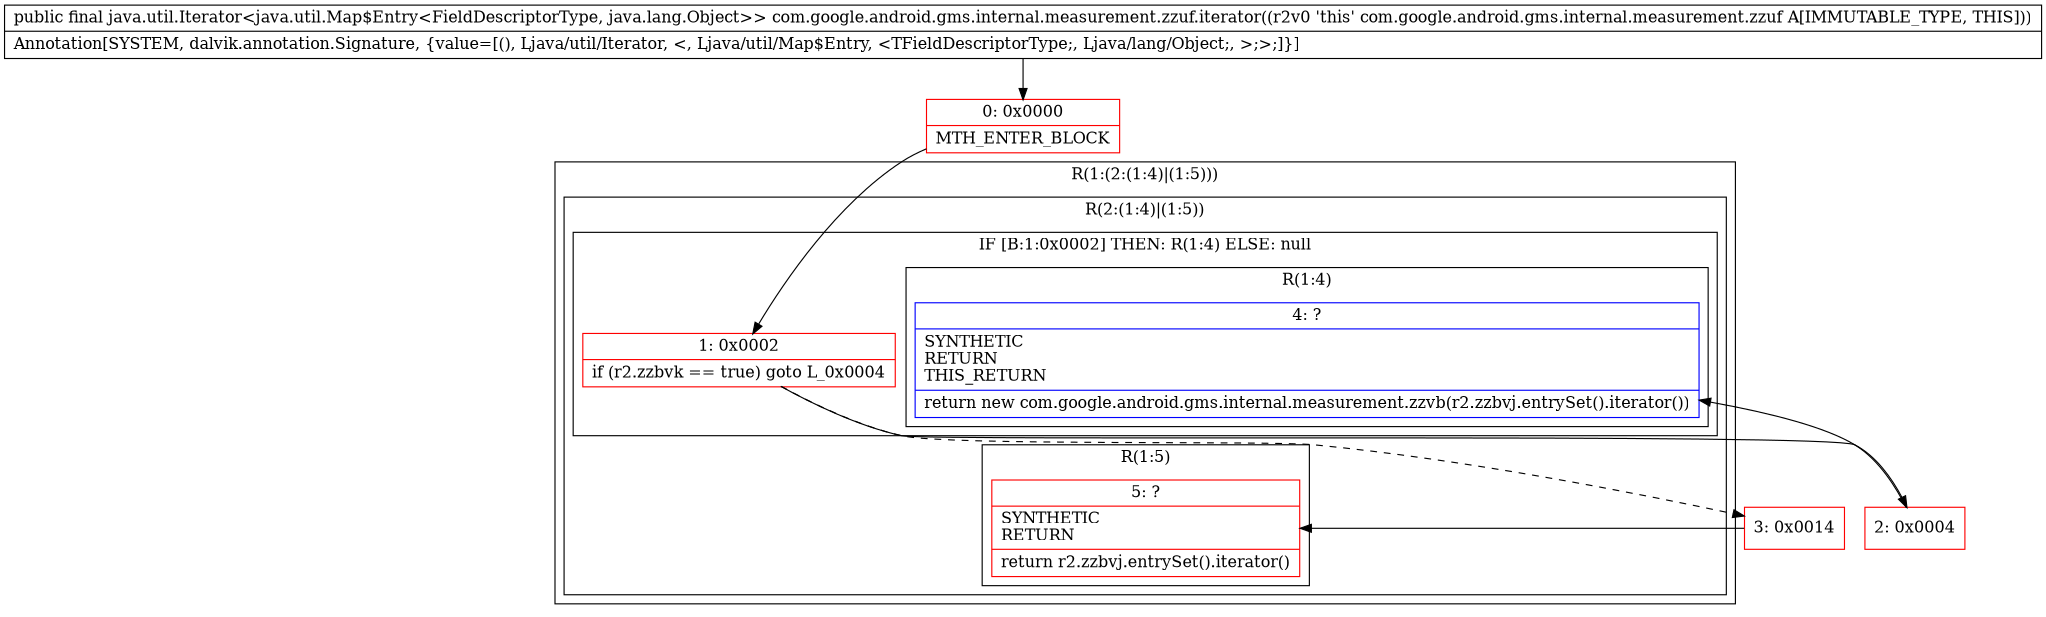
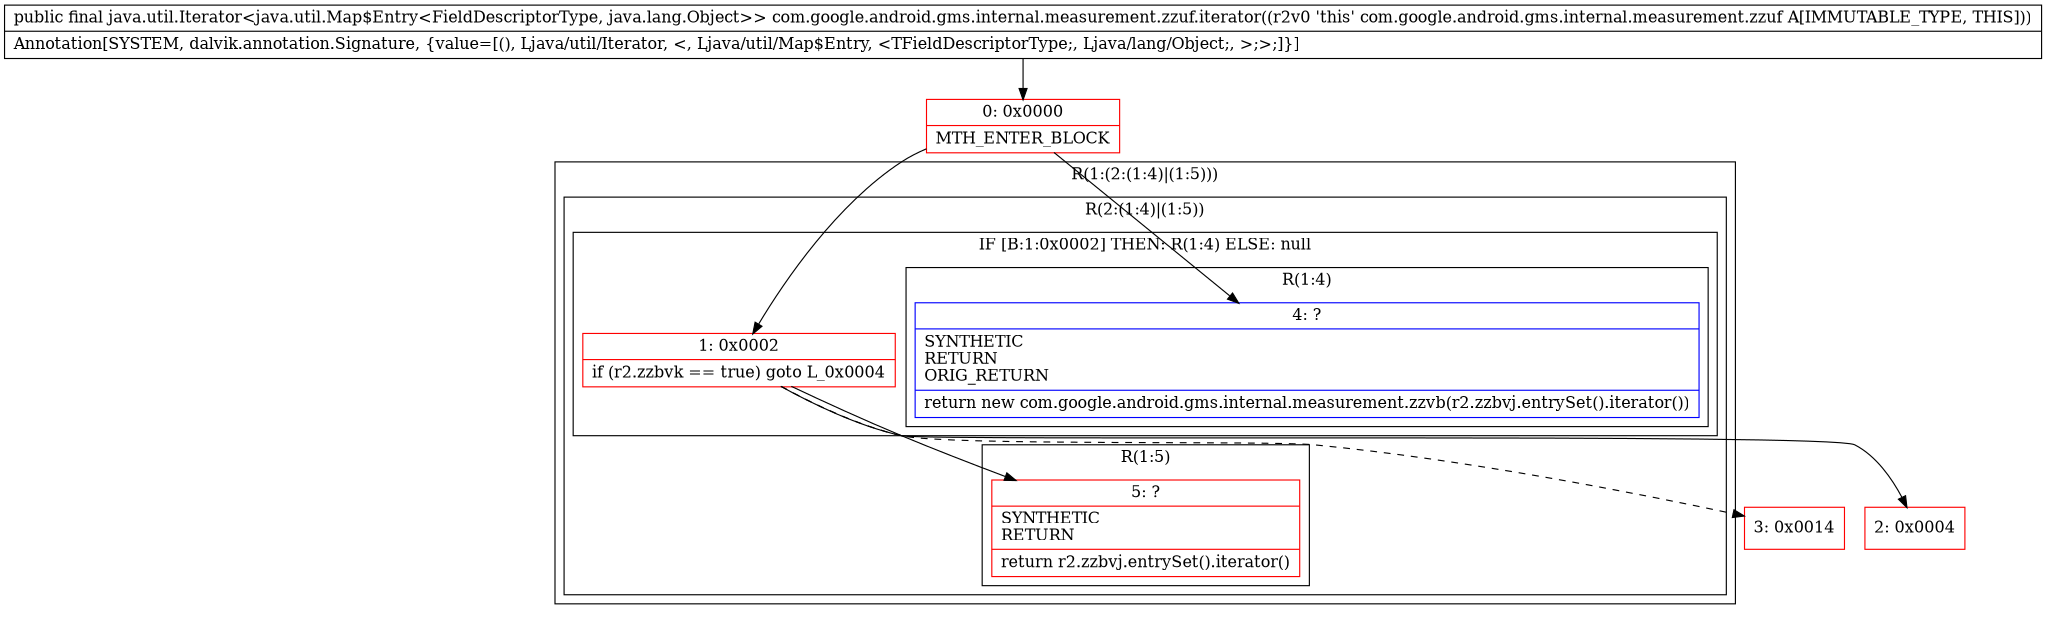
node "4: ?": text "THIS_RETURN" -> "ORIG_RETURN"
edge "2: 0x0004" -> "4: ?": now "0: 0x0000" -> "4: ?"
edge "3: 0x0014" -> "5: ?": now "1: 0x0002" -> "5: ?"
